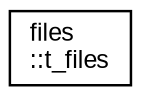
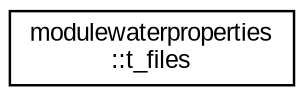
node "files ::t_files": label "files ::t_files" -> "modulewaterproperties ::t_files"
